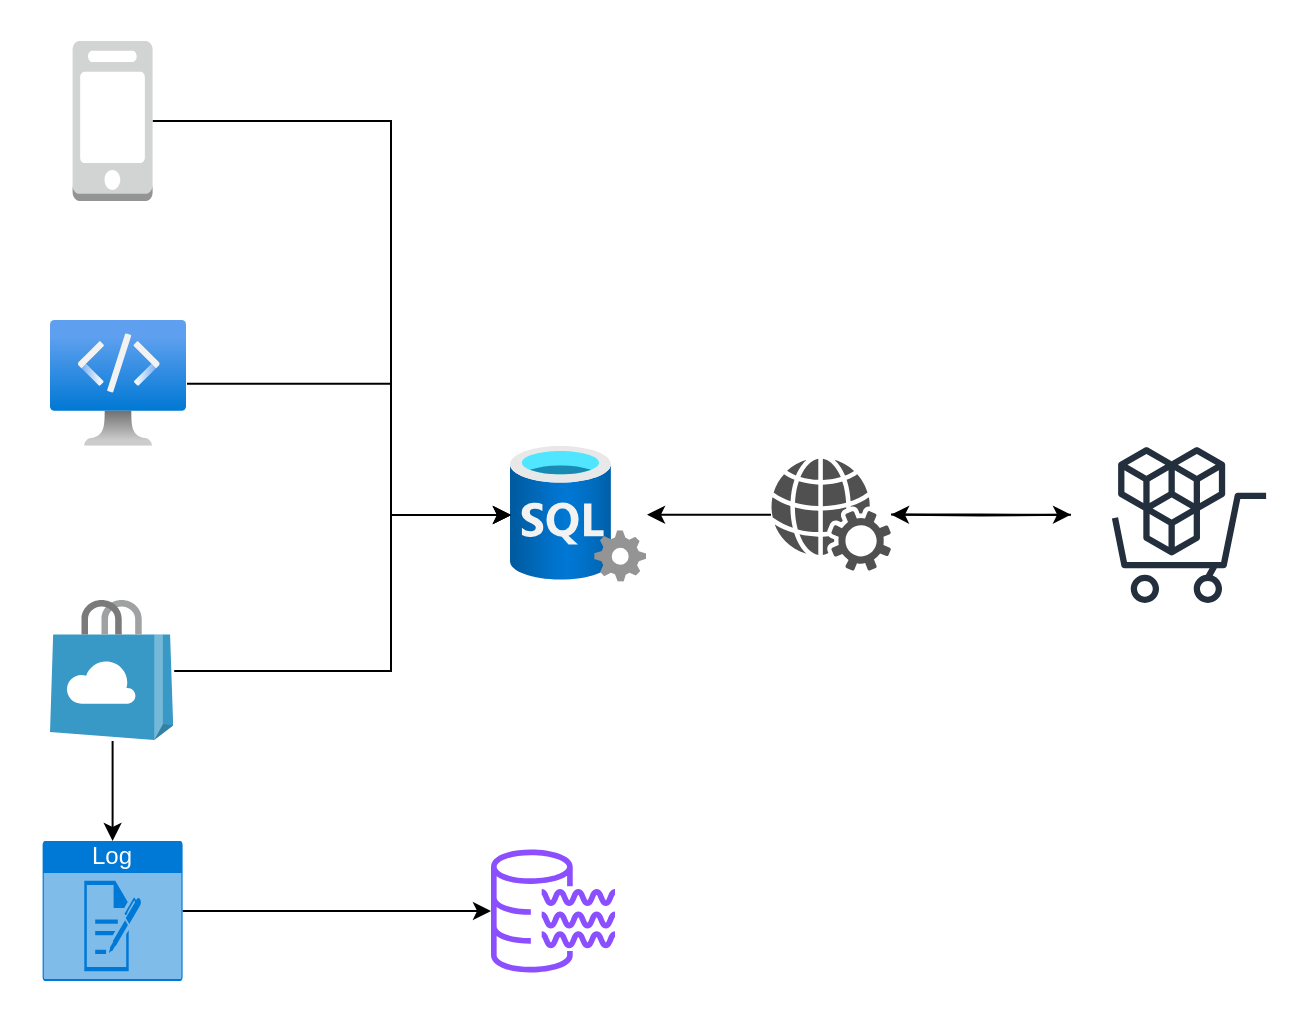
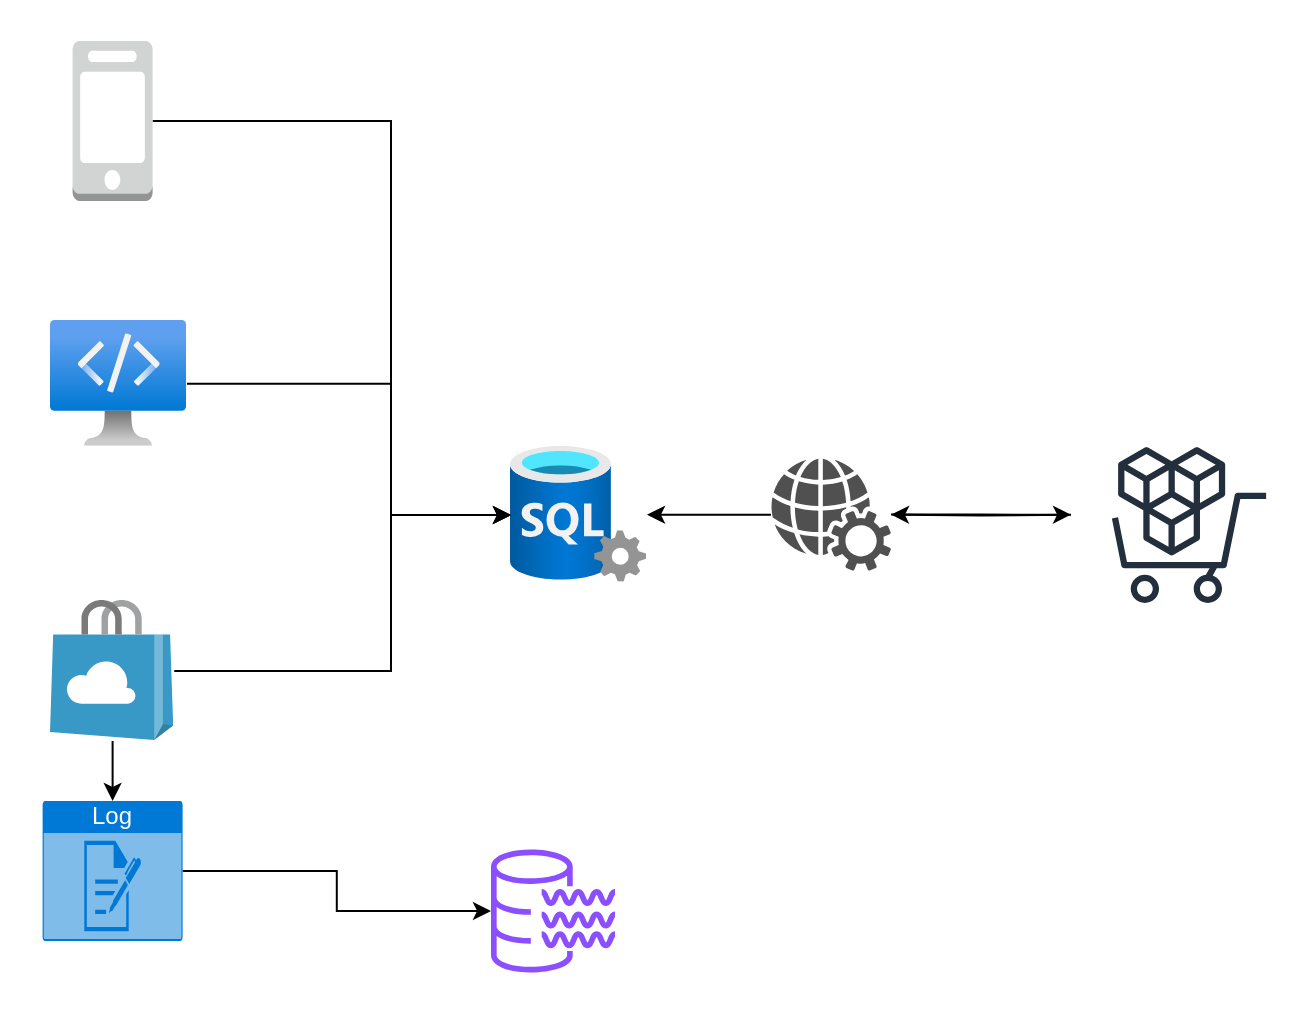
node "Log": moved (113, 911) -> (113, 871)
